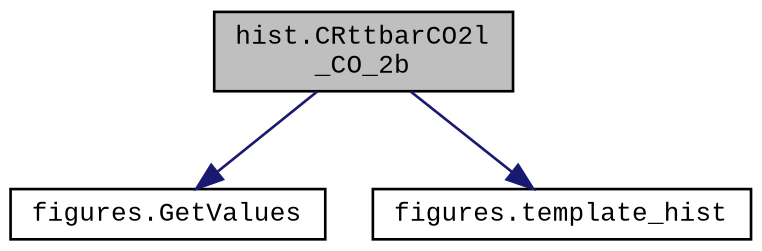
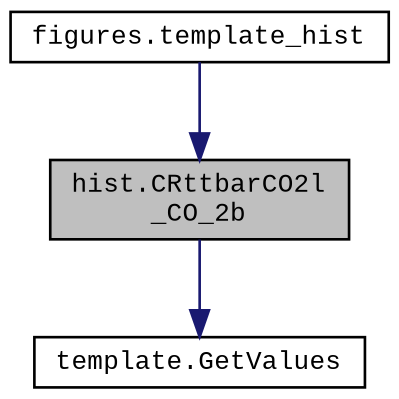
edge "hist.CRttbarCO2l _CO_2b" -> "figures.template_hist": reversed
node "figures.GetValues": label "figures.GetValues" -> "template.GetValues"
